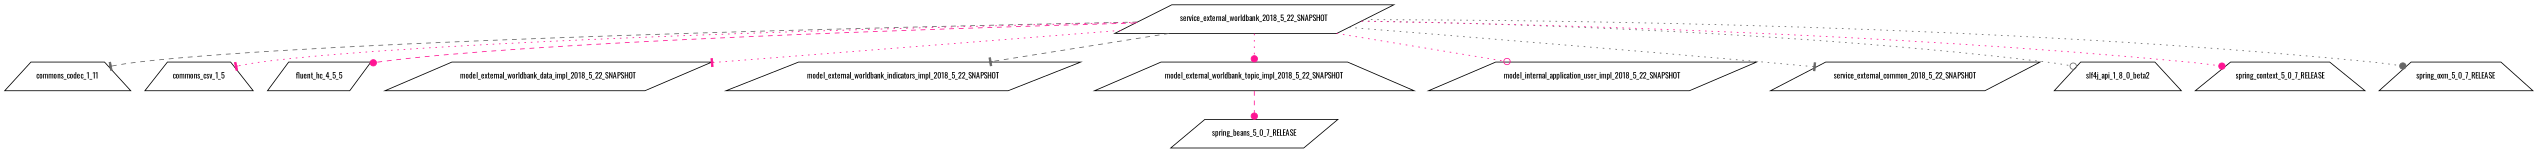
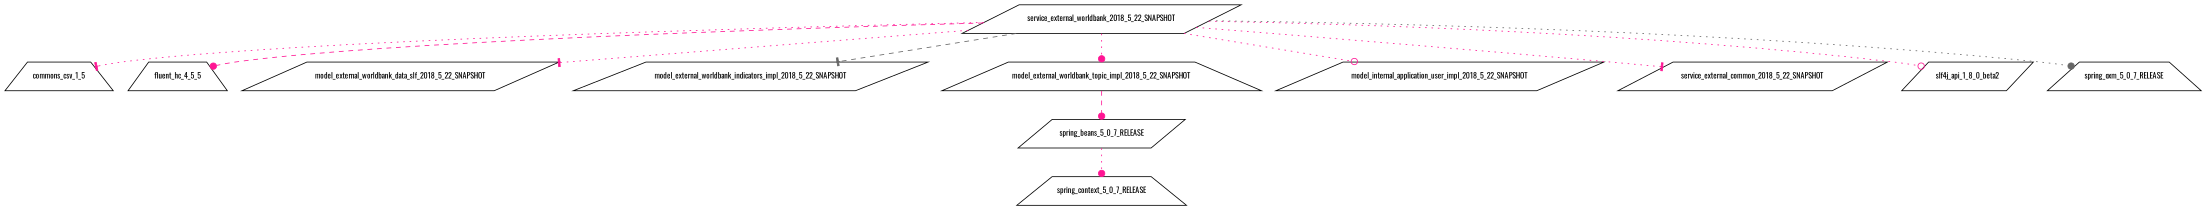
edge "service_external_worldbank_2018_5_22_SNAPSHOT" -> "spring_context_5_0_7_RELEASE": now "spring_beans_5_0_7_RELEASE" -> "spring_context_5_0_7_RELEASE"
edge "service_external_worldbank_2018_5_22_SNAPSHOT" -> "slf4j_api_1_8_0_beta2": color gray40 -> deeppink
edge "service_external_worldbank_2018_5_22_SNAPSHOT" -> "service_external_common_2018_5_22_SNAPSHOT": color gray40 -> deeppink
node "commons_codec_1_11": removed
node "fluent_hc_4_5_5": shape parallelogram -> trapezium
node "model_external_worldbank_data_impl_2018_5_22_SNAPSHOT": label "model_external_worldbank_data_impl_2018_5_22_SNAPSHOT" -> "model_external_worldbank_data_slf_2018_5_22_SNAPSHOT"
node "slf4j_api_1_8_0_beta2": shape trapezium -> parallelogram
